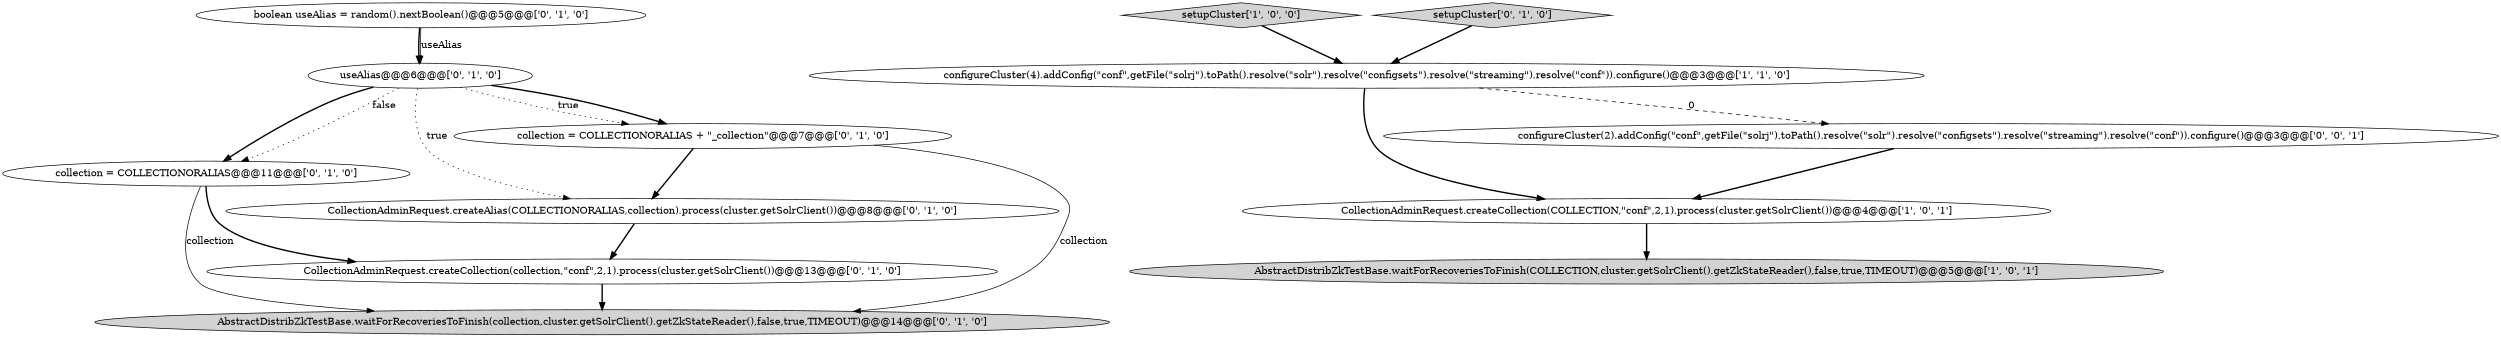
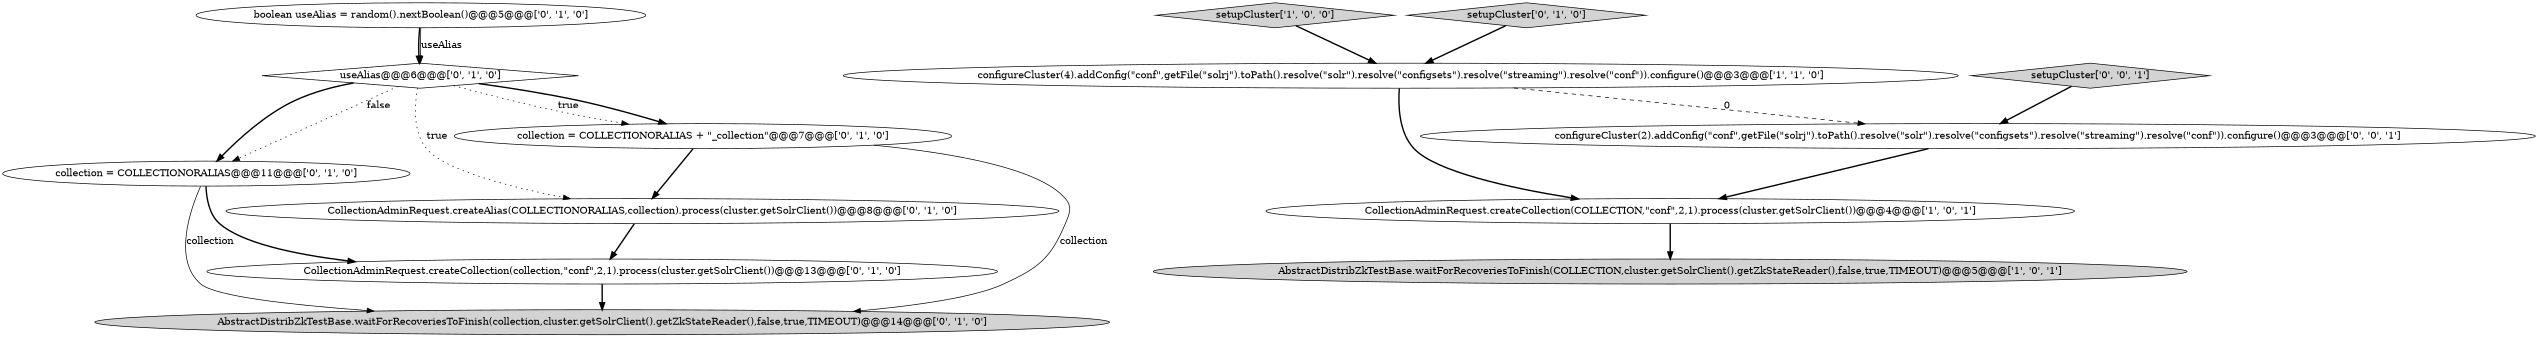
node "useAlias@@@6@@@['0', '1', '0']": shape ellipse -> diamond
node "setupCluster['0', '0', '1']": added
